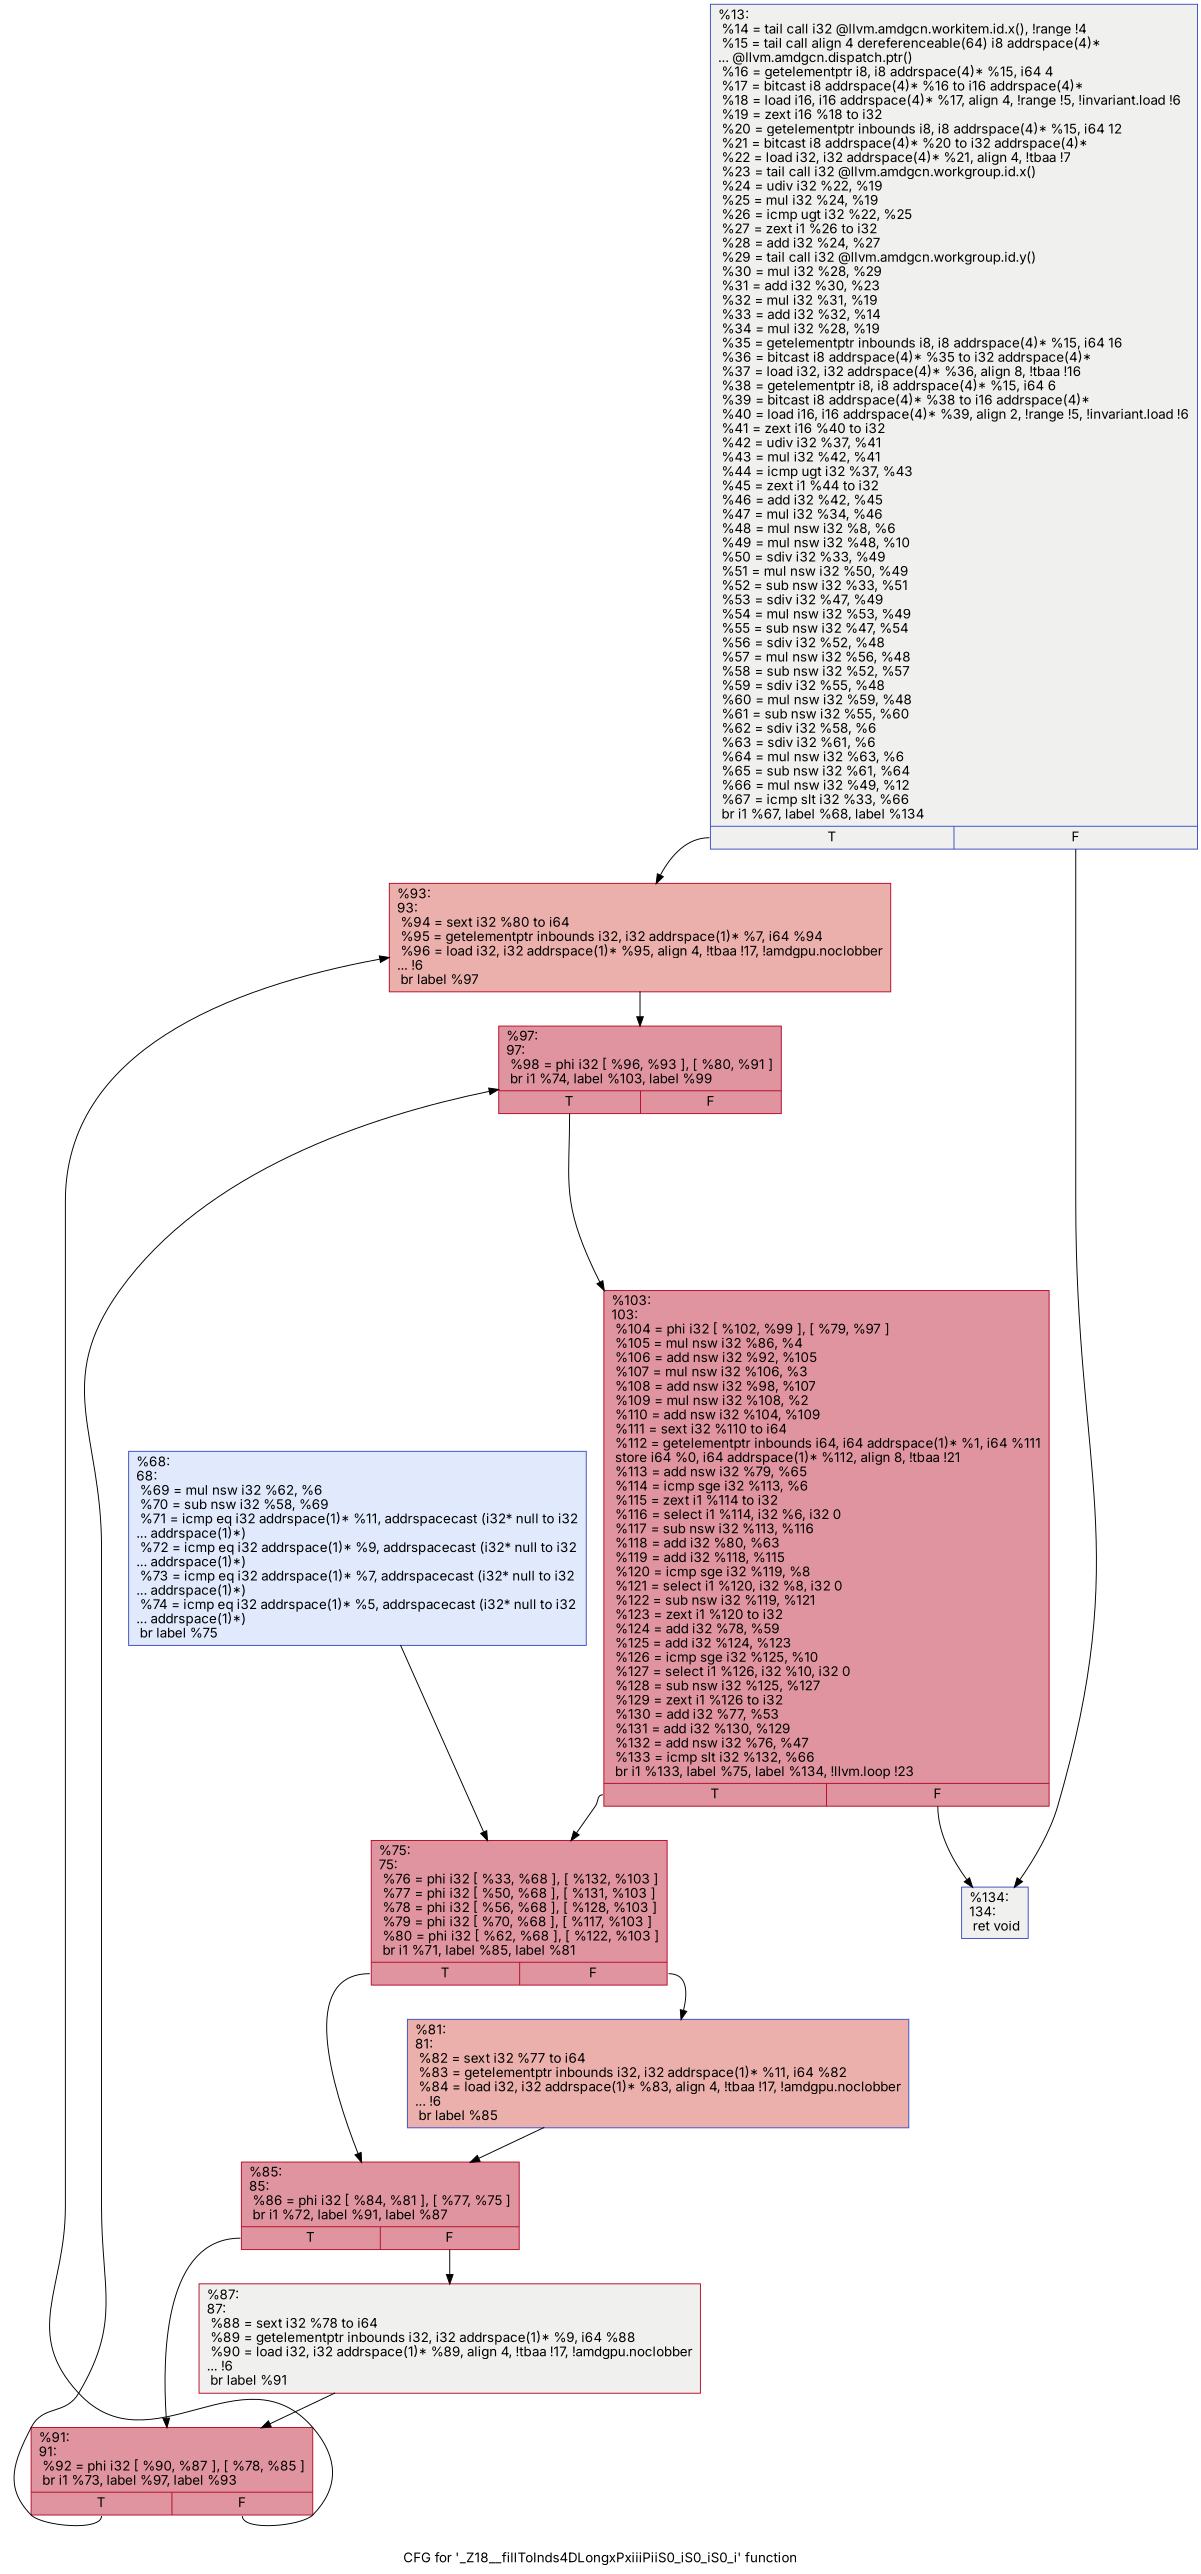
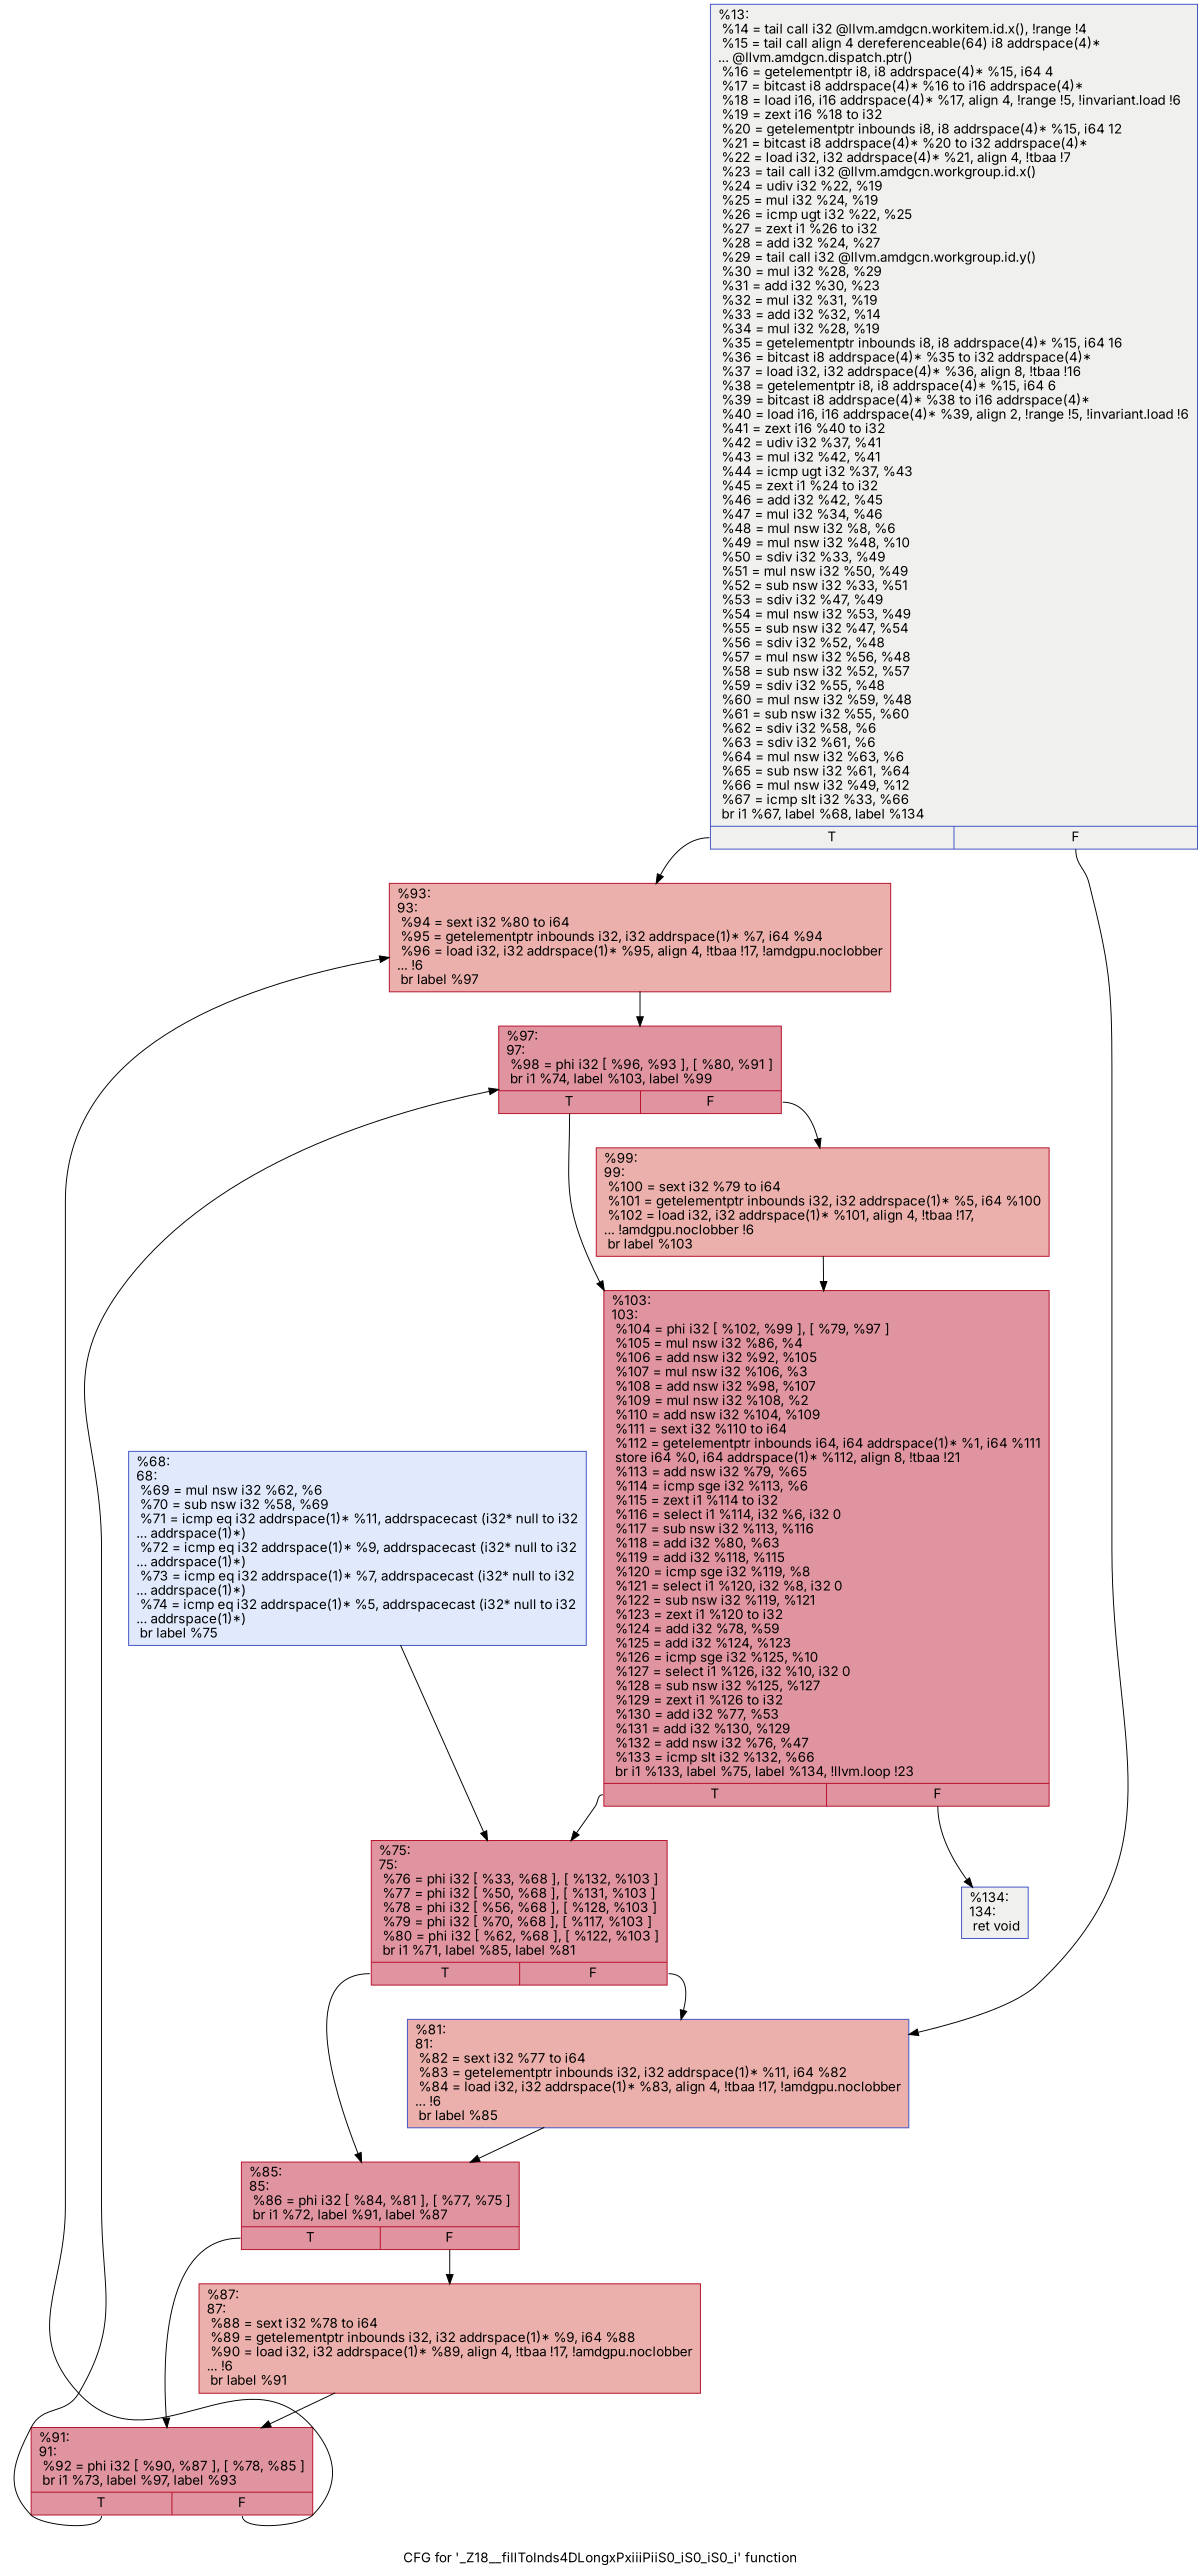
node "%13:": text "%45 = zext i1 %44 to i32" -> "%45 = zext i1 %24 to i32"
node "%99:": added
edge "%13:" -> "%134:": now "%13:" -> "%81:"
node "%87:": fillcolor #dedcdb70 -> #d24b4070
